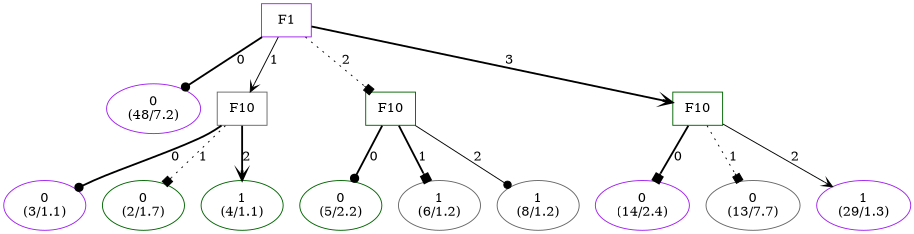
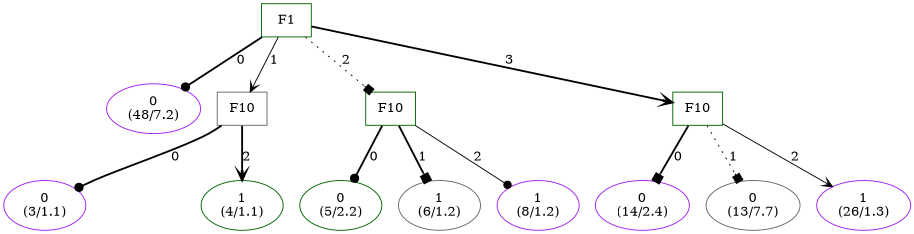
node "F1": color purple -> darkgreen
node "0 (2/1.7)": removed
node "1 (8/1.2)": color gray40 -> purple
node "1 (29/1.3)": label "1 (29/1.3)" -> "1 (26/1.3)"
